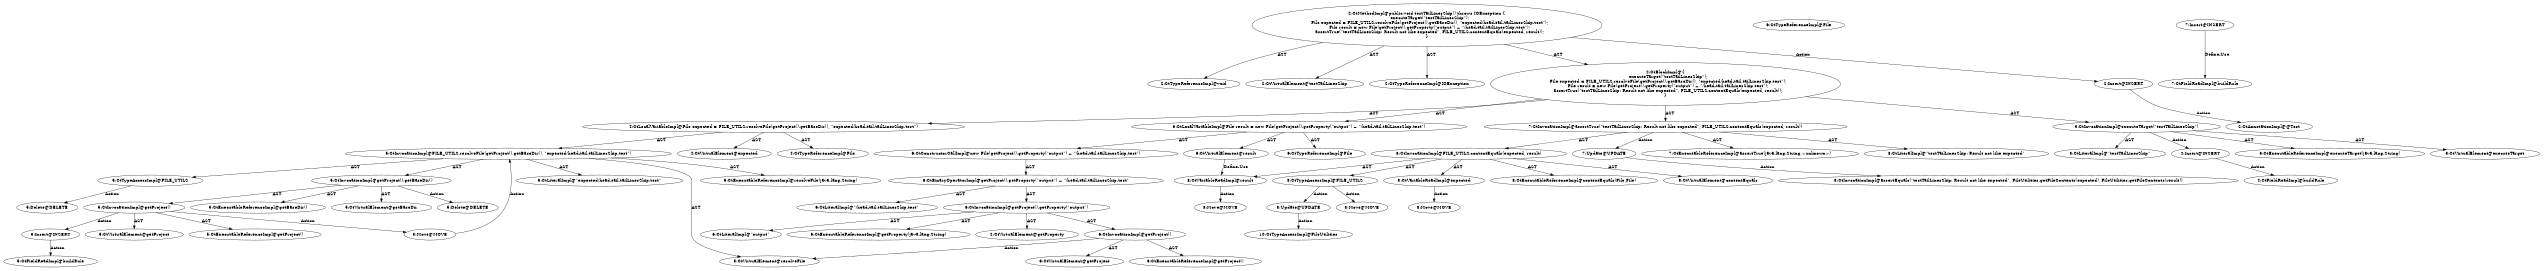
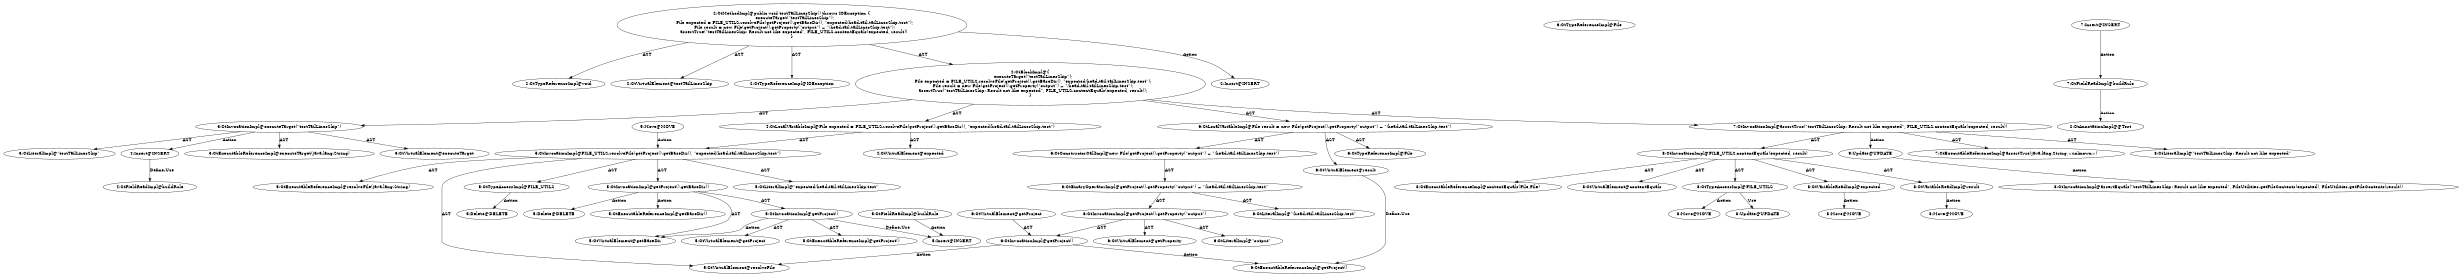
edge "7:Insert@INSERT" -> "7:CtFieldReadImpl@buildRule": label "Define-Use" -> "Action"
edge "2:Insert@INSERT" -> "2:CtAnnotationImpl@@Test": now "7:CtFieldReadImpl@buildRule" -> "2:CtAnnotationImpl@@Test"
node "4:CtTypeReferenceImpl@File": removed
node "7:Update@UPDATE": label "7:Update@UPDATE" -> "9:Update@UPDATE"
edge "6:CtVirtualElement@result" -> "8:CtVariableReadImpl@result": now "6:CtVirtualElement@result" -> "6:CtExecutableReferenceImpl@getProject()"
edge "4:Insert@INSERT" -> "4:CtFieldReadImpl@buildRule": label "Action" -> "Define-Use"
edge "5:CtInvocationImpl@getProject().getBaseDir()" -> "5:CtExecutableReferenceImpl@getBaseDir()": label "AST" -> "Action"
edge "8:CtTypeAccessImpl@FILE_UTILS" -> "8:Update@UPDATE": label "Action" -> "Use"
edge "5:CtInvocationImpl@getProject()" -> "5:Insert@INSERT": label "Action" -> "Define-Use"
edge "5:CtInvocationImpl@getProject()" -> "5:Move@MOVE": now "5:CtInvocationImpl@getProject()" -> "5:CtVirtualElement@getBaseDir"
node "6:CtExecutableReferenceImpl@getProperty(java.lang.String)": removed
node "2:CtVirtualElement@getProperty": label "2:CtVirtualElement@getProperty" -> "6:CtVirtualElement@getProperty"
node "10:CtTypeAccessImpl@FileUtilities": removed
edge "5:Insert@INSERT" -> "5:CtFieldReadImpl@buildRule": reversed
edge "6:CtInvocationImpl@getProject()" -> "6:CtVirtualElement@getProject": reversed
edge "6:CtInvocationImpl@getProject()" -> "6:CtExecutableReferenceImpl@getProject()": label "AST" -> "Action"
